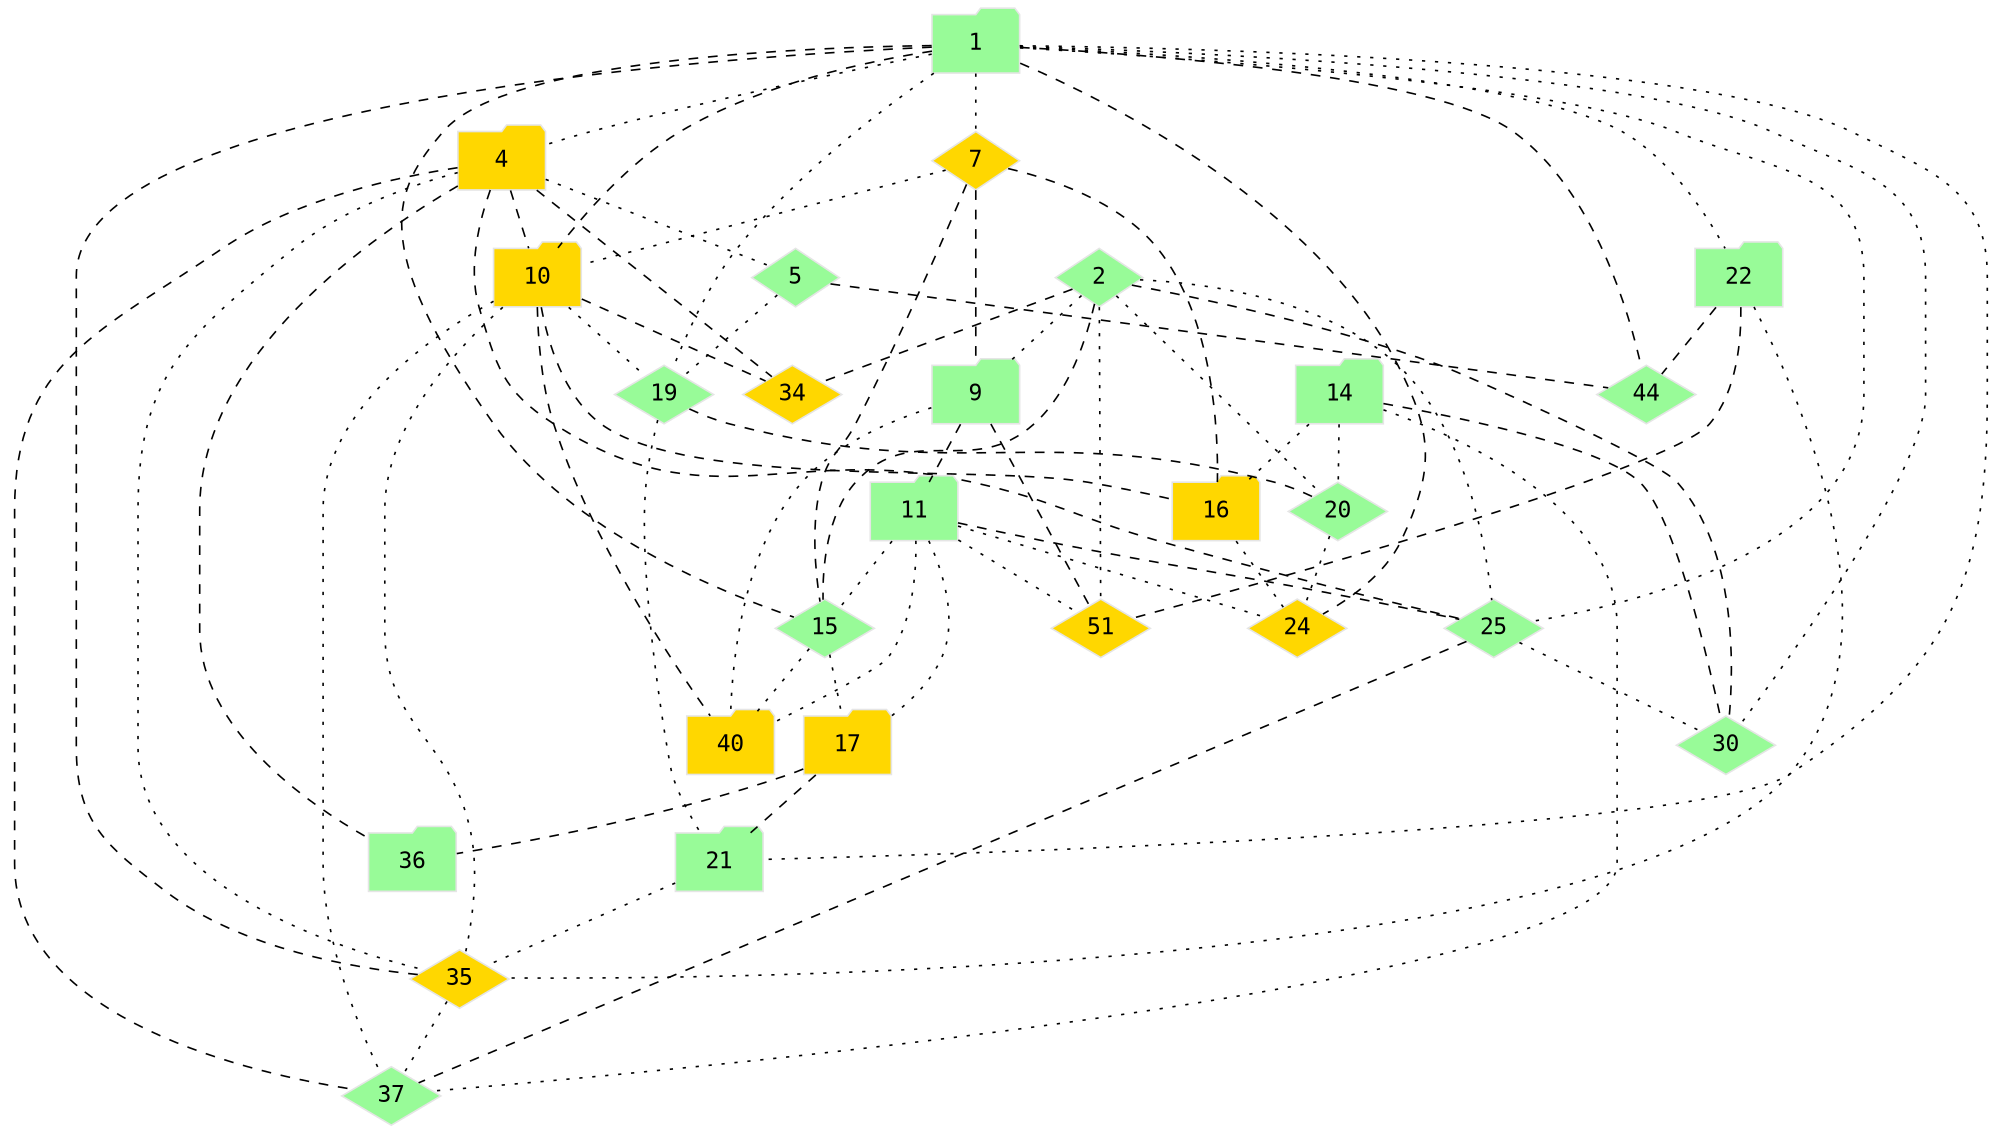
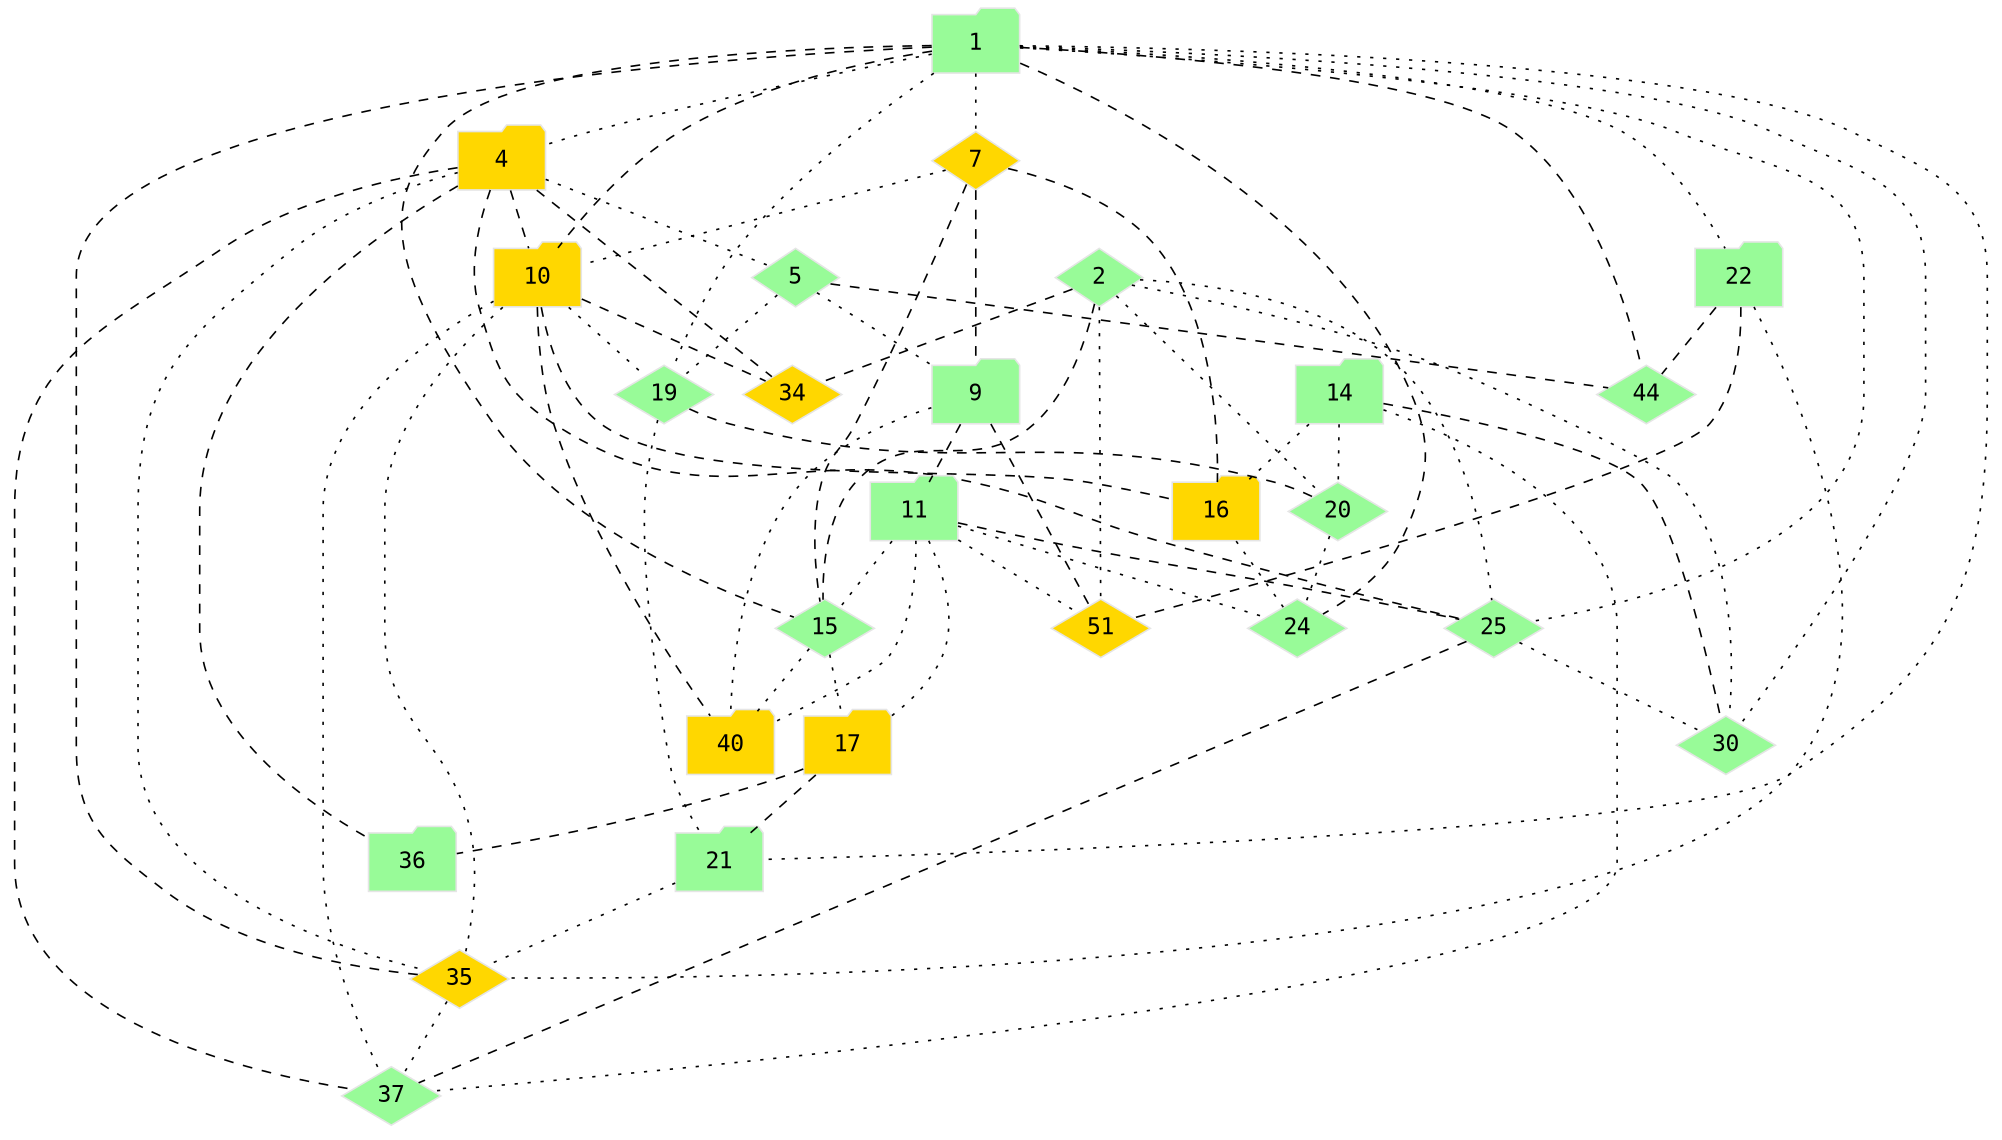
edge "2" -- "9": now "5" -- "9"
edge "2" -- "30": style dashed -> dotted
node "24": fillcolor gold -> palegreen
